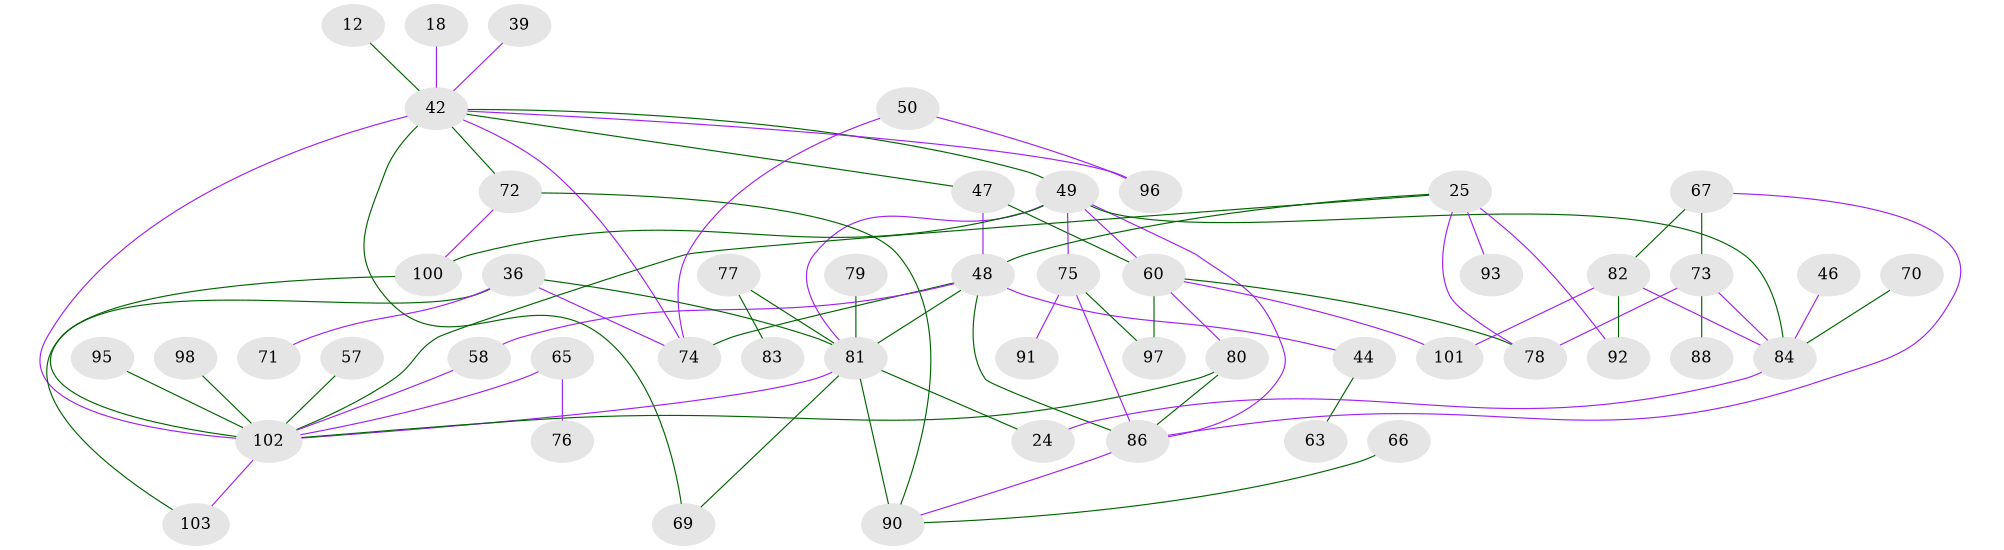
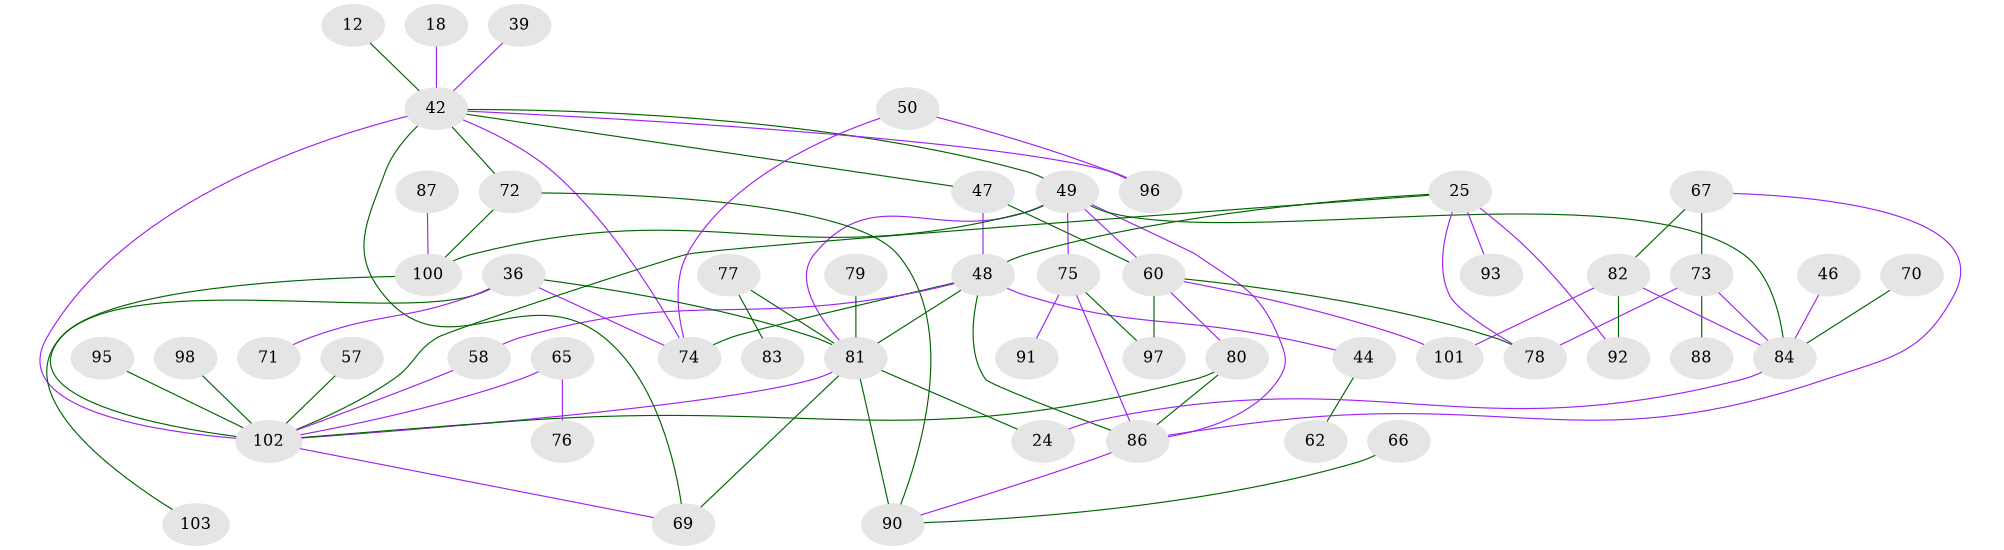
node "87": added
edge "72" -- "100": color purple -> darkgreen
node "63": label "63" -> "62"
edge "102" -- "103": now "102" -- "69"
